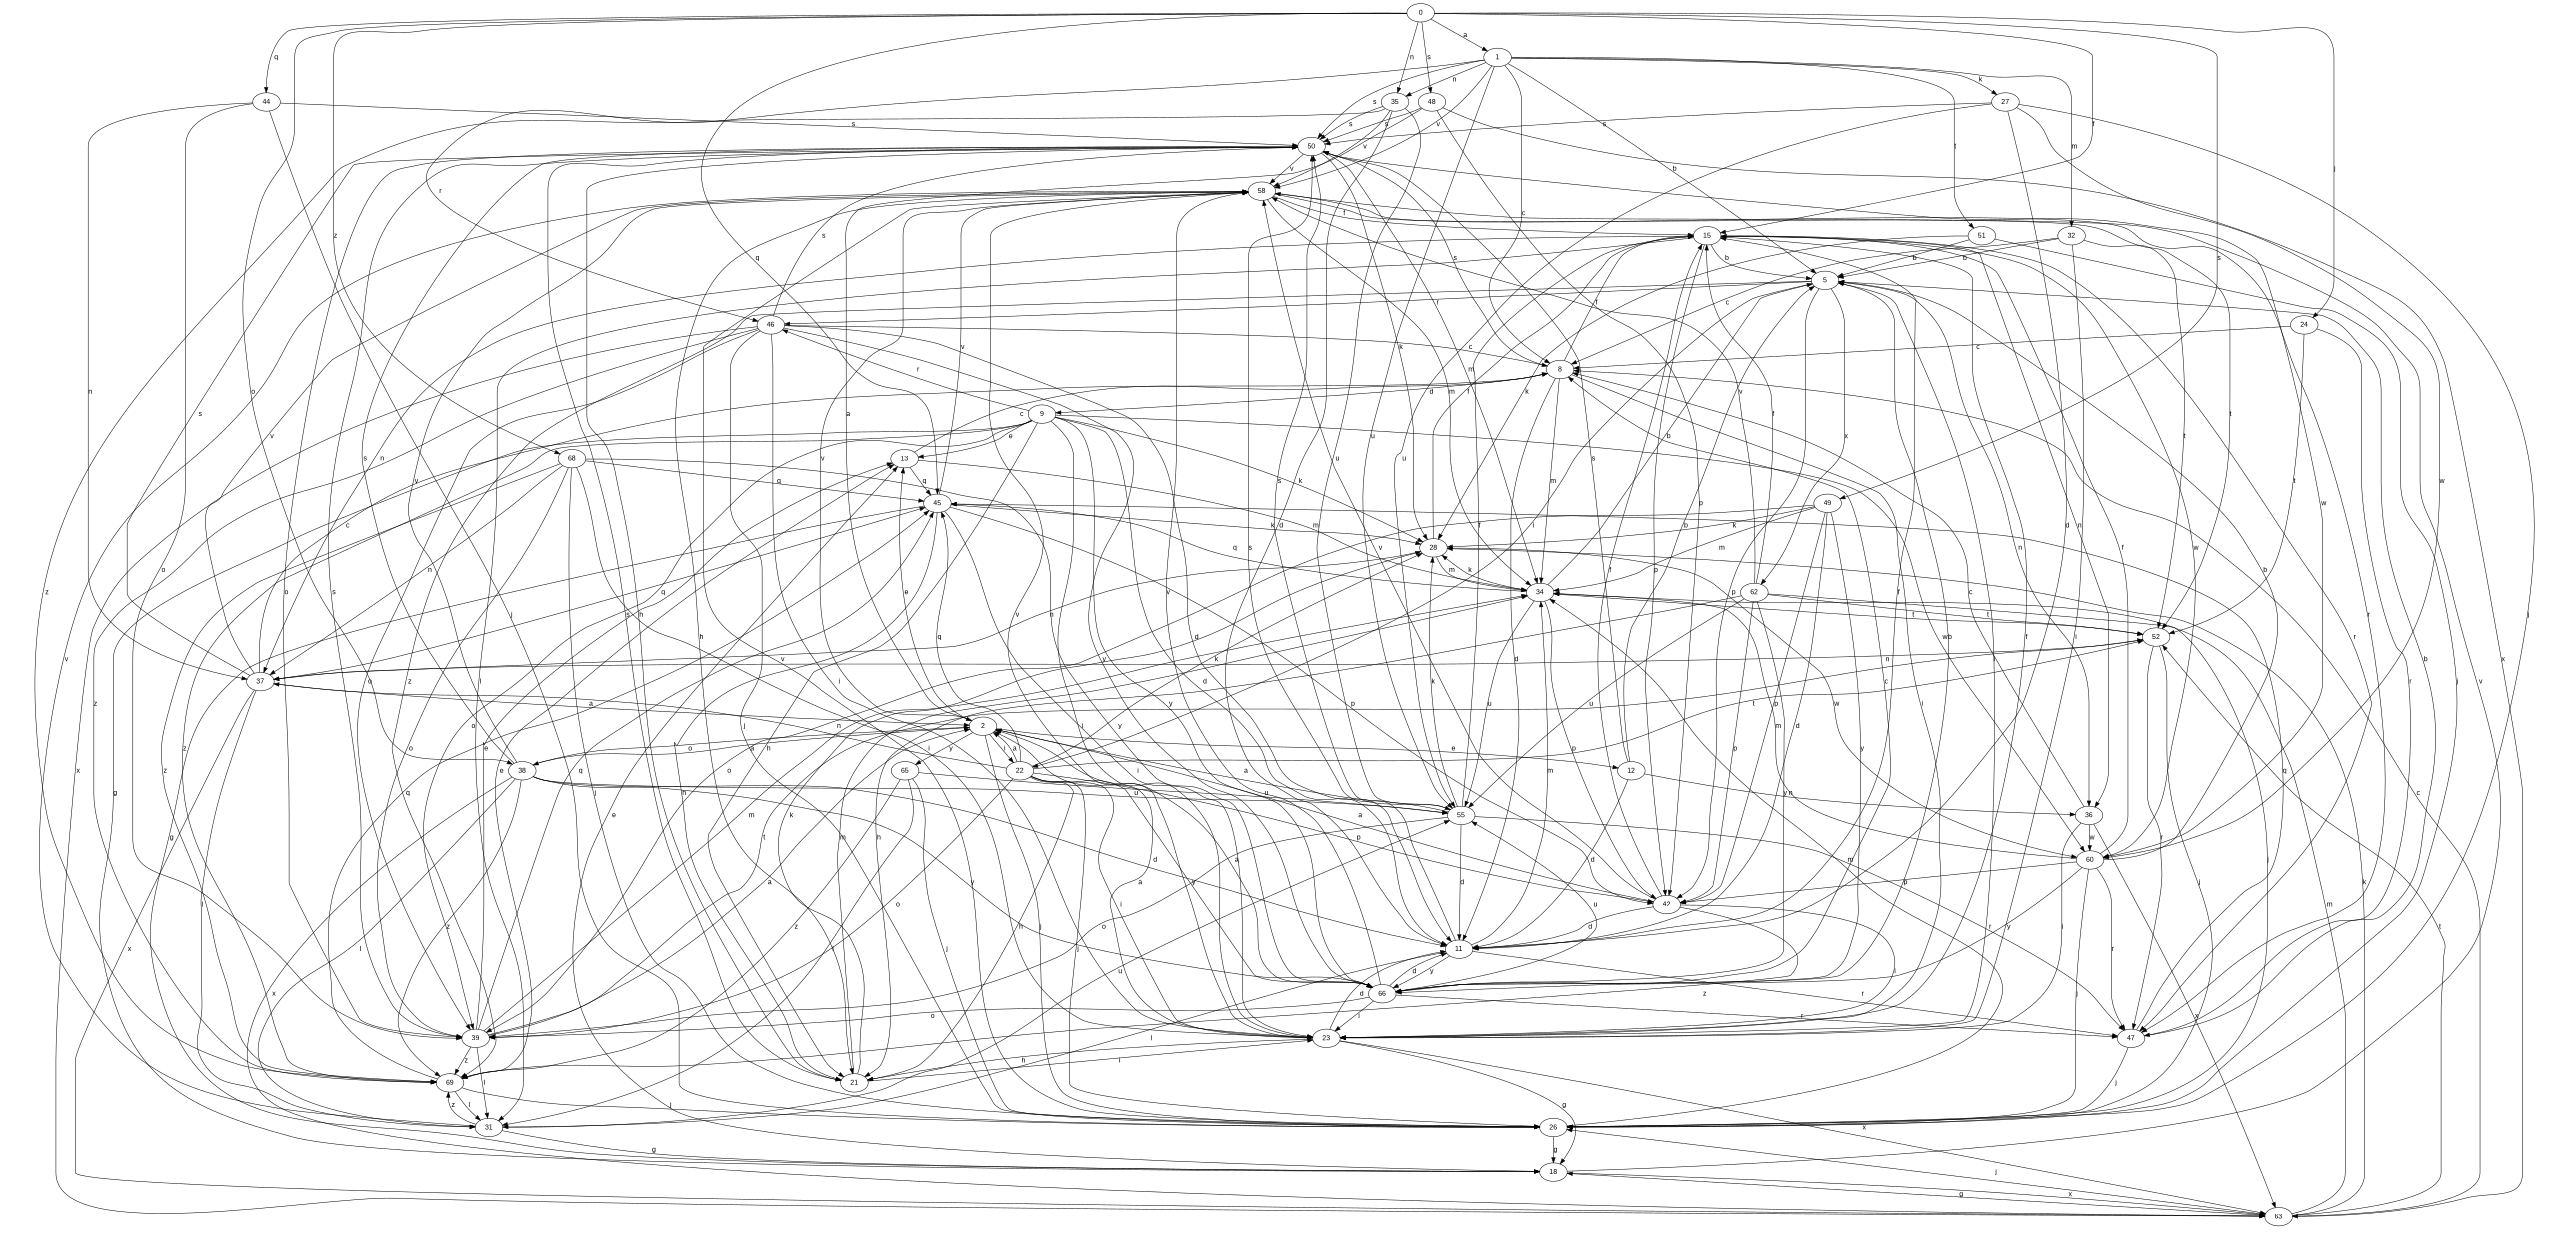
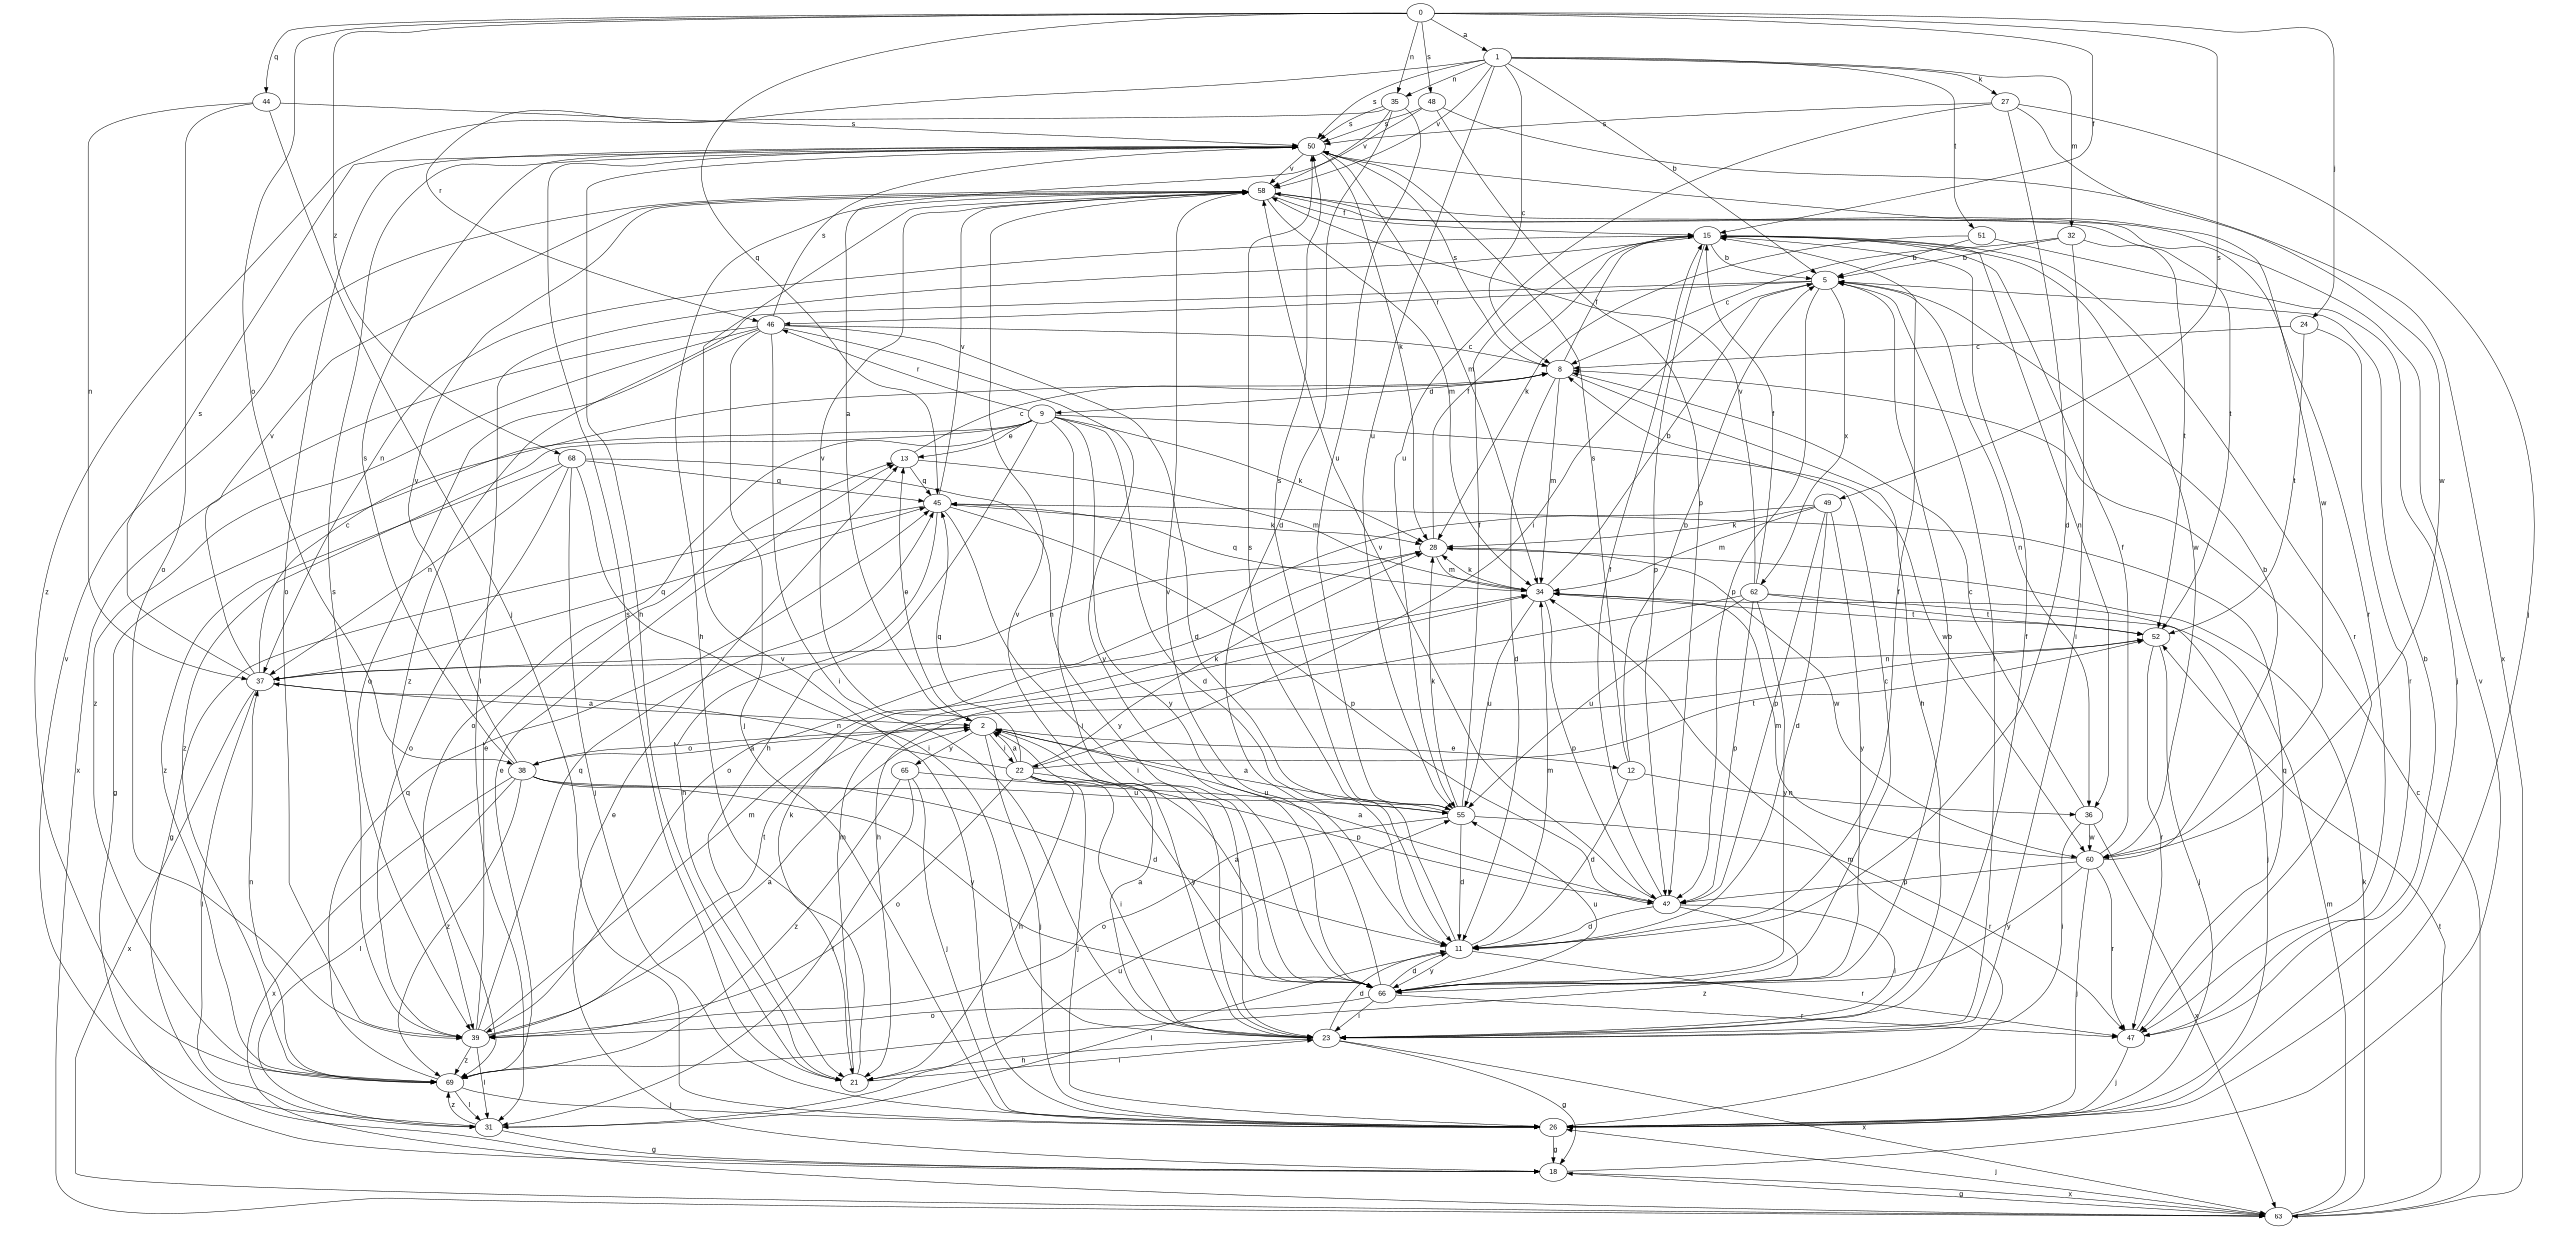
edge "8" -> "23": label "i" -> "h"
edge "69" -> "37": added, label "n"
